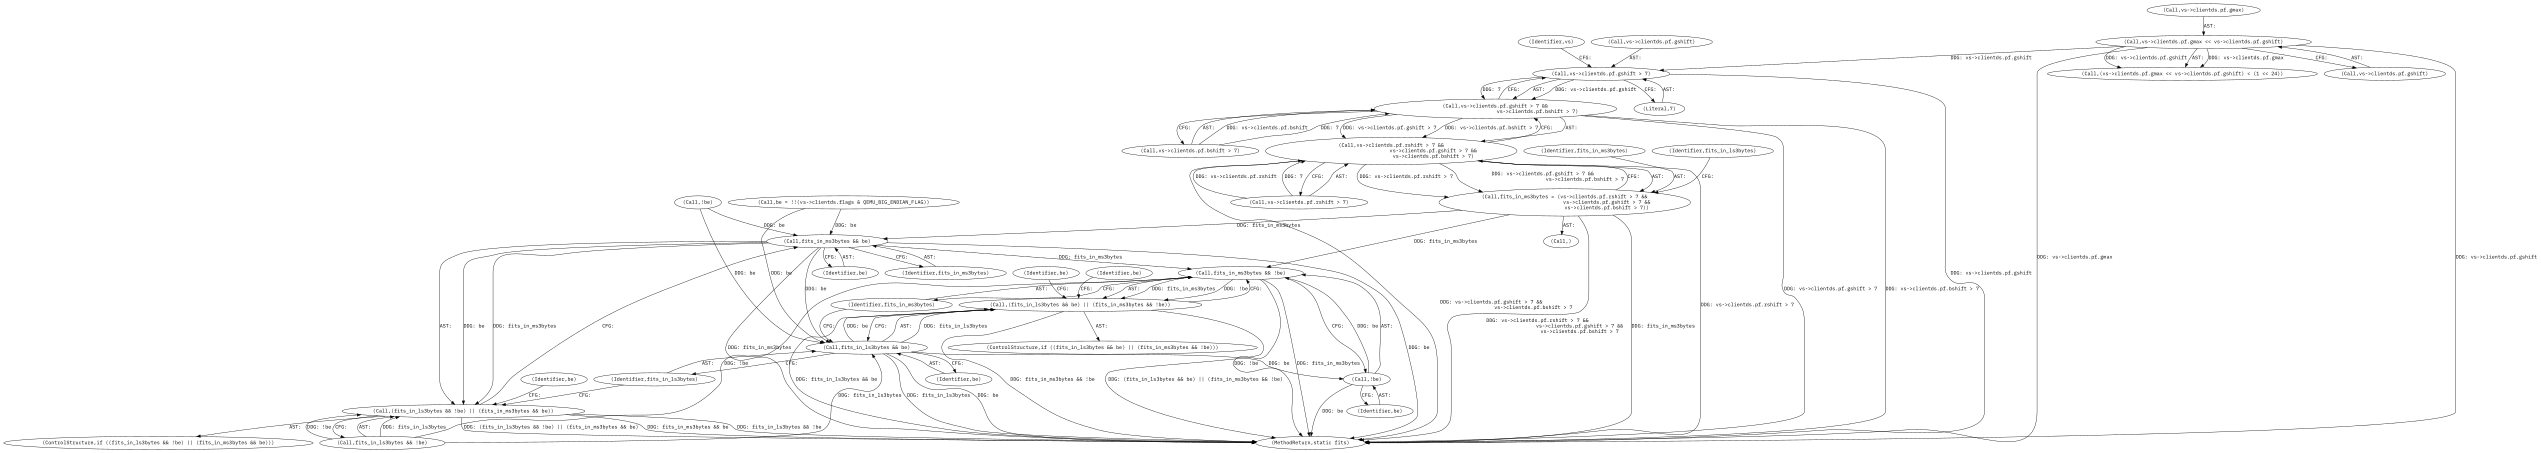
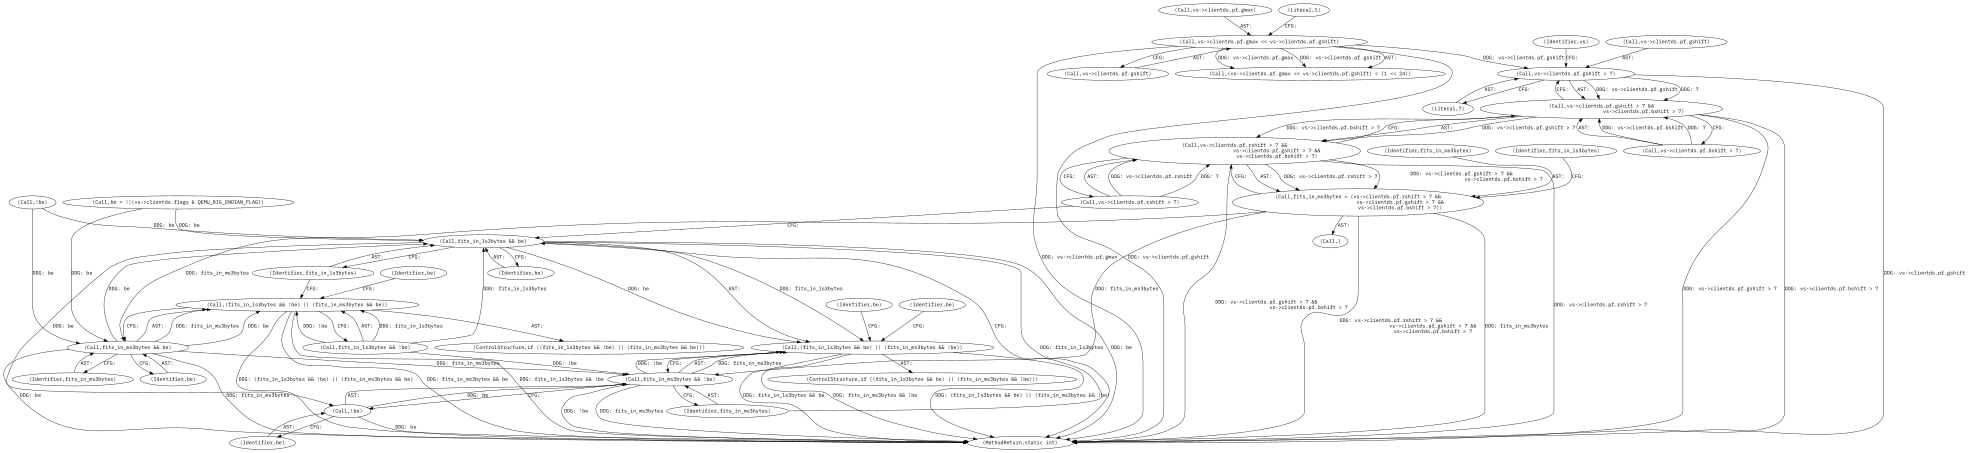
node "(Literal,1)": added
edge "(Call,(fits_in_ls3bytes && be) || (fits_in_ms3bytes && !be))" -> "(Call,fits_in_ls3bytes && be)": now "(Call,vs->clientds.pf.rshift > 7)" -> "(Call,fits_in_ls3bytes && be)"
node "(MethodReturn,static fits)": label "(MethodReturn,static fits)" -> "(MethodReturn,static int)"
